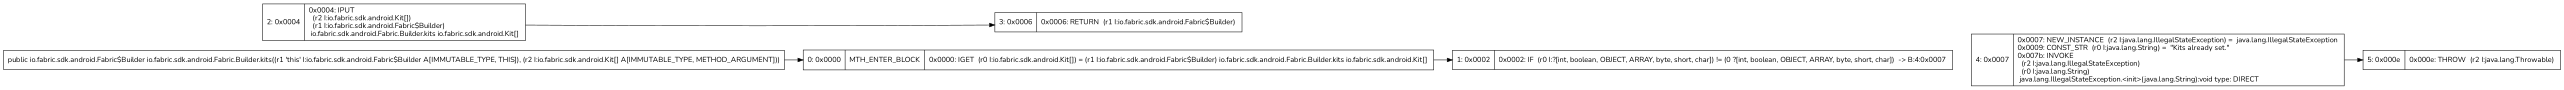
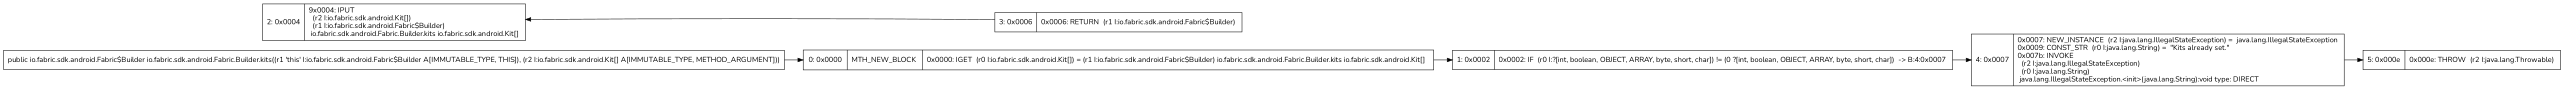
node "2: 0x0004": text "0x0004: IPUT" -> "9x0004: IPUT"
edge "2: 0x0004" -> "3: 0x0006": reversed
node "0: 0x0000": text "MTH_ENTER_BLOCK" -> "MTH_NEW_BLOCK"
edge "1: 0x0002" -> "4: 0x0007": added
